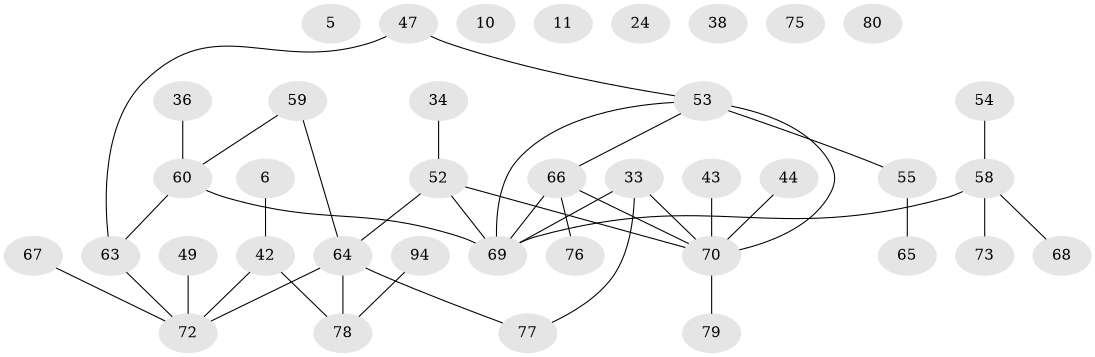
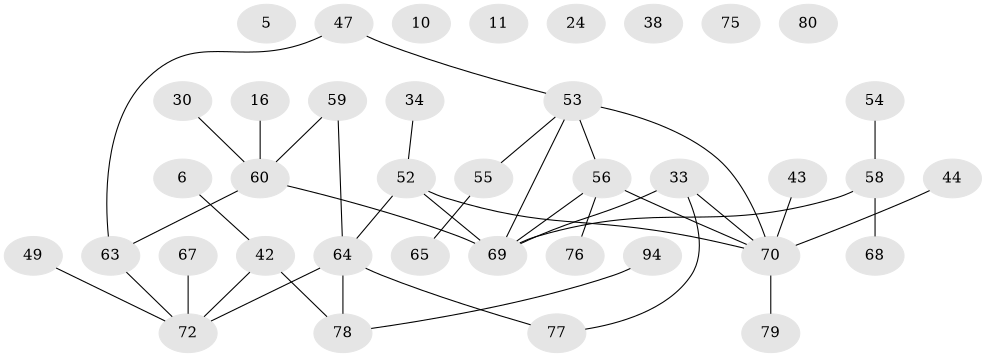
node "36": label "36" -> "30"
node "16": added
node "66": label "66" -> "56"
node "73": removed
